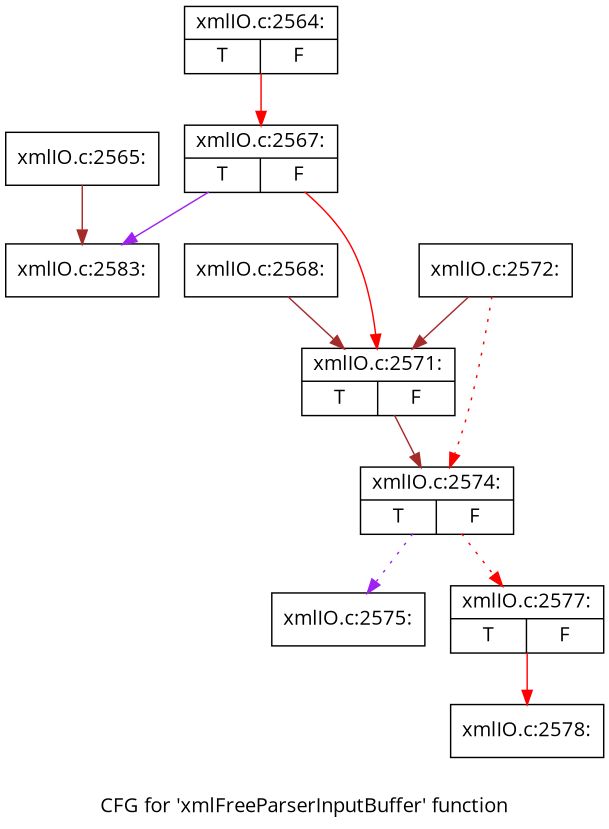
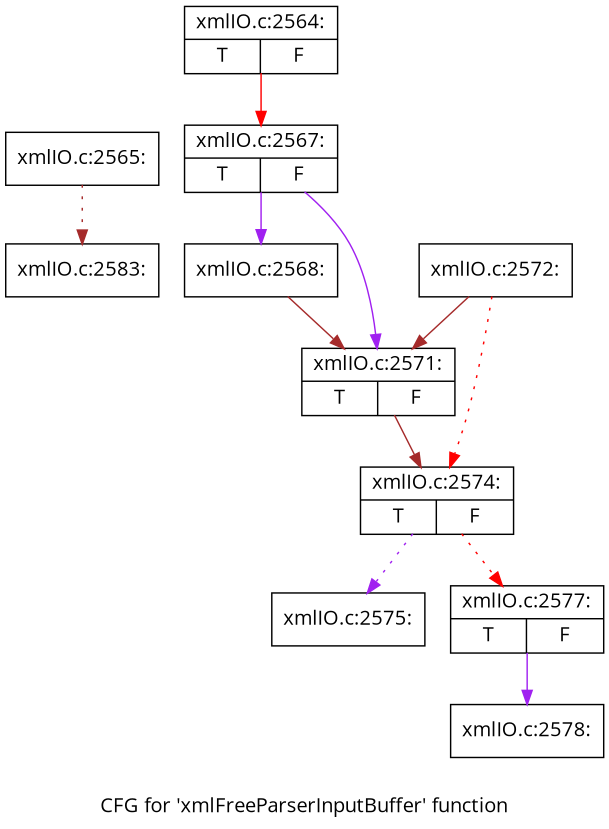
edge "xmlIO.c:2565:" -> "xmlIO.c:2583:": style solid -> dotted
edge "xmlIO.c:2567:" -> "xmlIO.c:2583:": now "xmlIO.c:2567:" -> "xmlIO.c:2568:"
edge "xmlIO.c:2567:" -> "xmlIO.c:2571:": color red -> purple
edge "xmlIO.c:2577:" -> "xmlIO.c:2578:": color red -> purple
